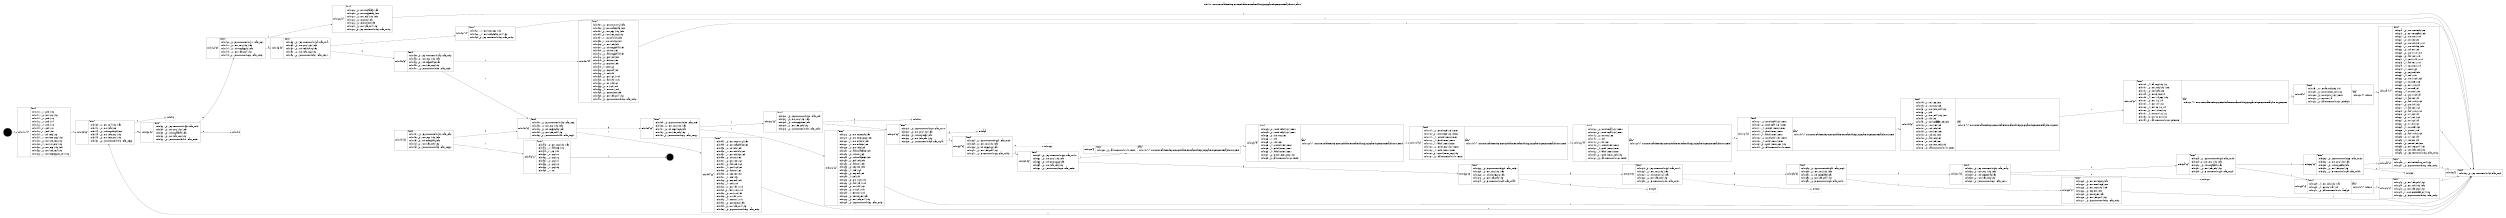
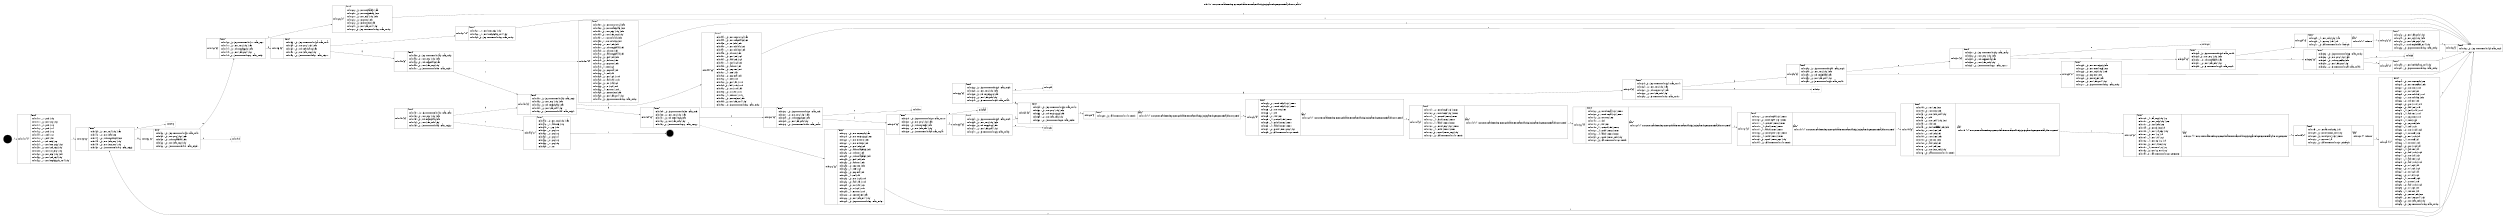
edge "0x40154d [25]" -> "0x401566 [25]": reversed
